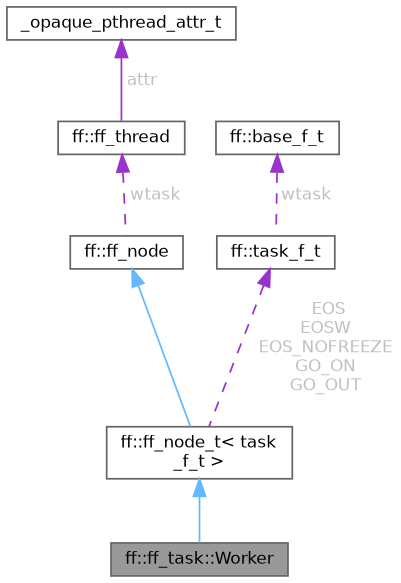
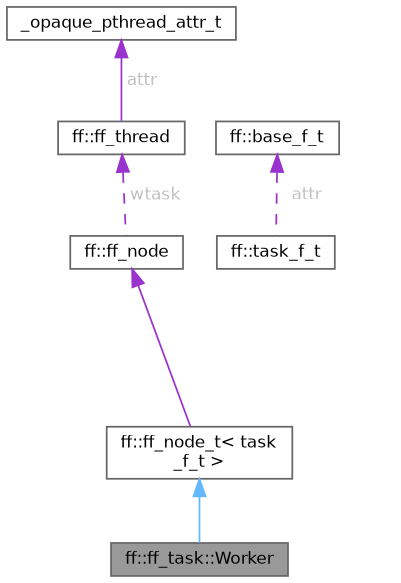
edge "ff::task_f_t" -> "ff::base_f_t": label " wtask" -> " attr"
edge "ff::ff_node_t< task _f_t >" -> "ff::ff_node": color steelblue1 -> darkorchid3
edge "ff::ff_node_t< task _f_t >" -> "ff::task_f_t": removed, label "EOS EOSW EOS_NOFREEZE GO_ON GO_OUT"
